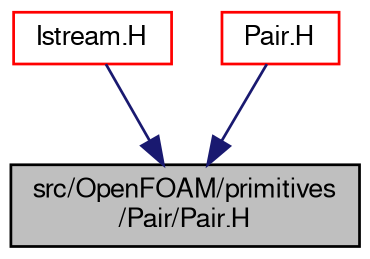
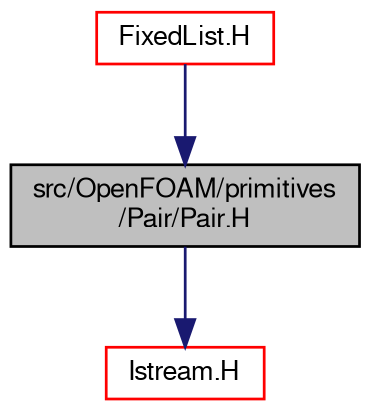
node "Pair.H": label "Pair.H" -> "FixedList.H"
edge "Istream.H" -> "src/OpenFOAM/primitives /Pair/Pair.H": reversed
